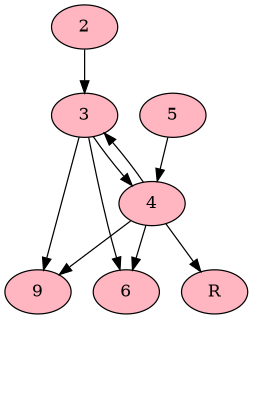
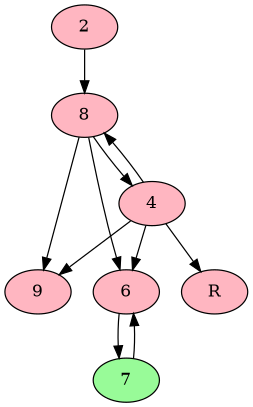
node "3": label "3" -> "8"
node "5": removed
node "7": added
